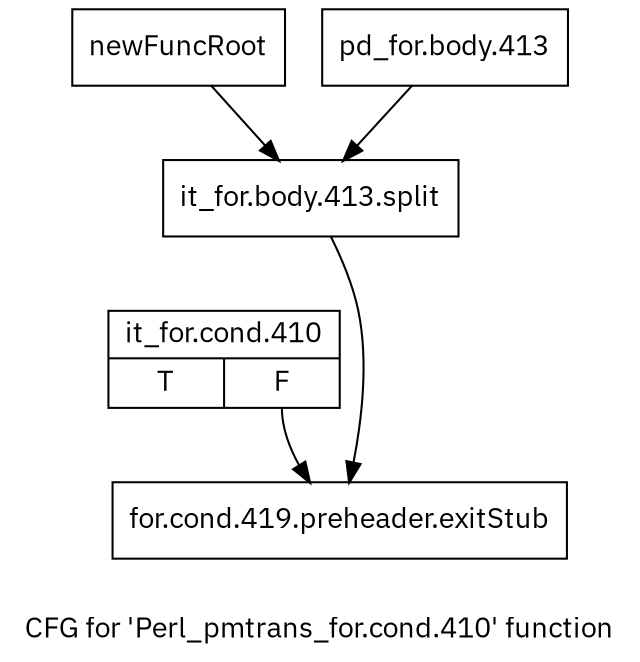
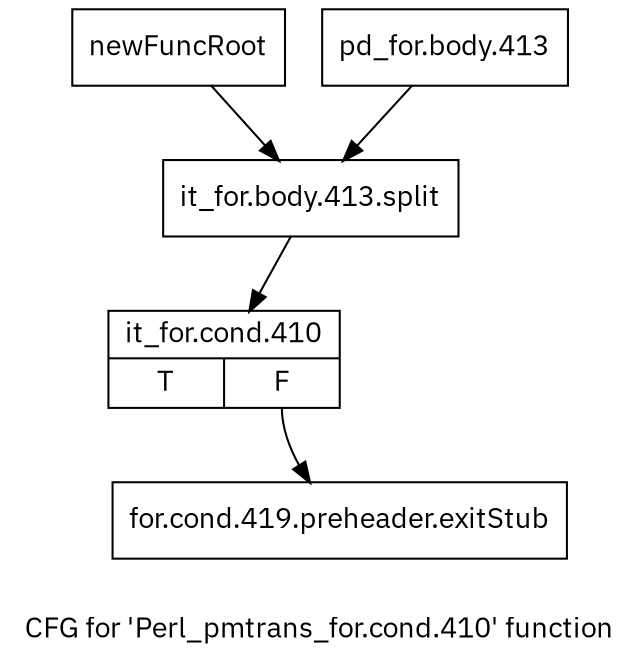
edge "it_for.body.413.split" -> "for.cond.419.preheader.exitStub": now "it_for.body.413.split" -> "it_for.cond.410"
